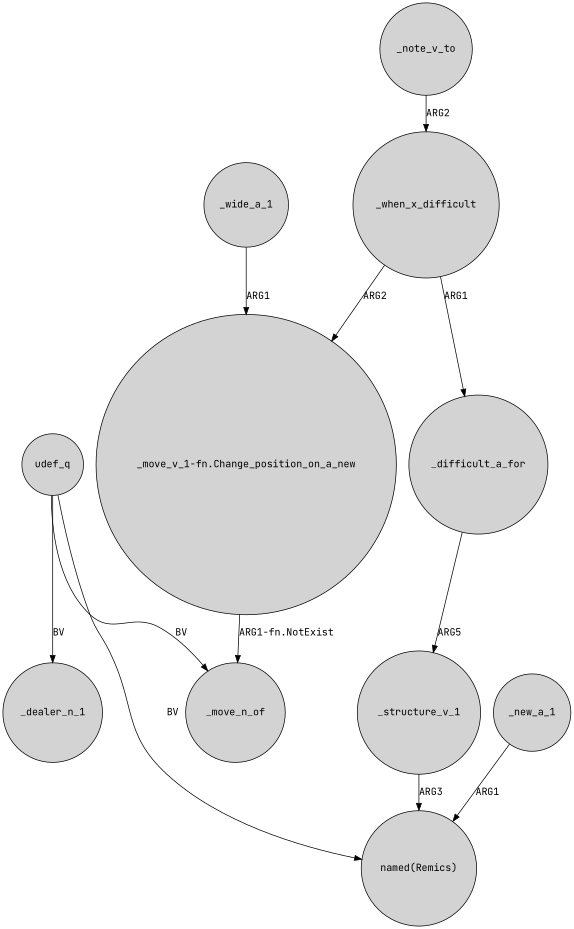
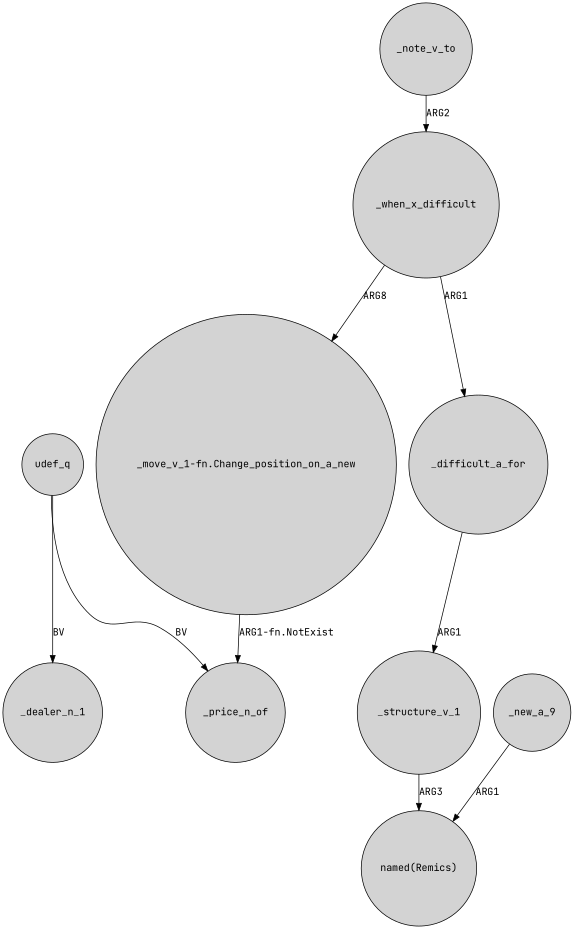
node "_wide_a_1": removed
edge "_when_x_difficult" -> "_move_v_1-fn.Change_position_on_a_new": label "ARG2" -> "ARG8"
edge "_difficult_a_for" -> "_structure_v_1": label "ARG5" -> "ARG1"
node "_move_n_of": label "_move_n_of" -> "_price_n_of"
node "_new_a_1": label "_new_a_1" -> "_new_a_9"
edge "udef_q" -> "named(Remics)": removed, label "BV"
